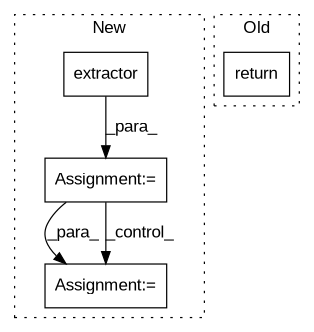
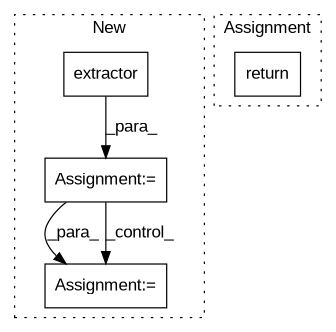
cluster "Old": label "Old" -> "Assignment"
